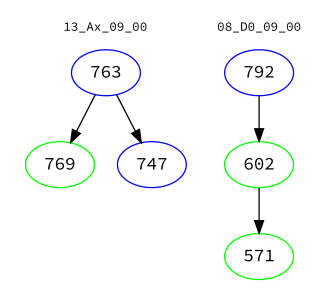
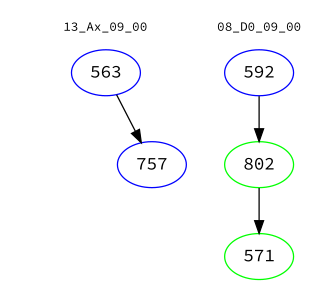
node "763": label "763" -> "563"
node "792": label "792" -> "592"
node "769": removed
node "747": label "747" -> "757"
node "602": label "602" -> "802"
